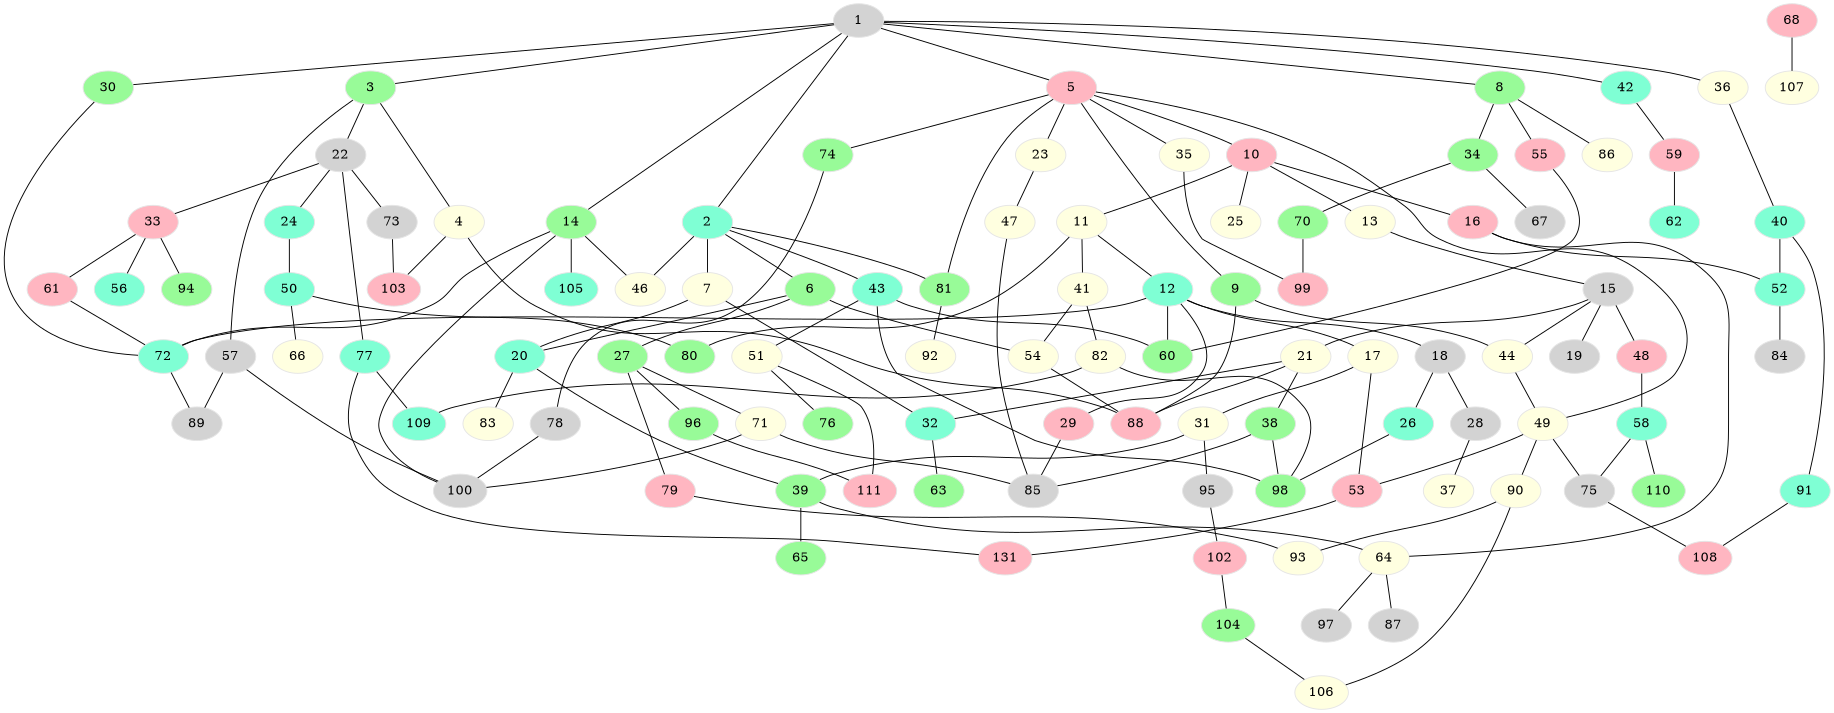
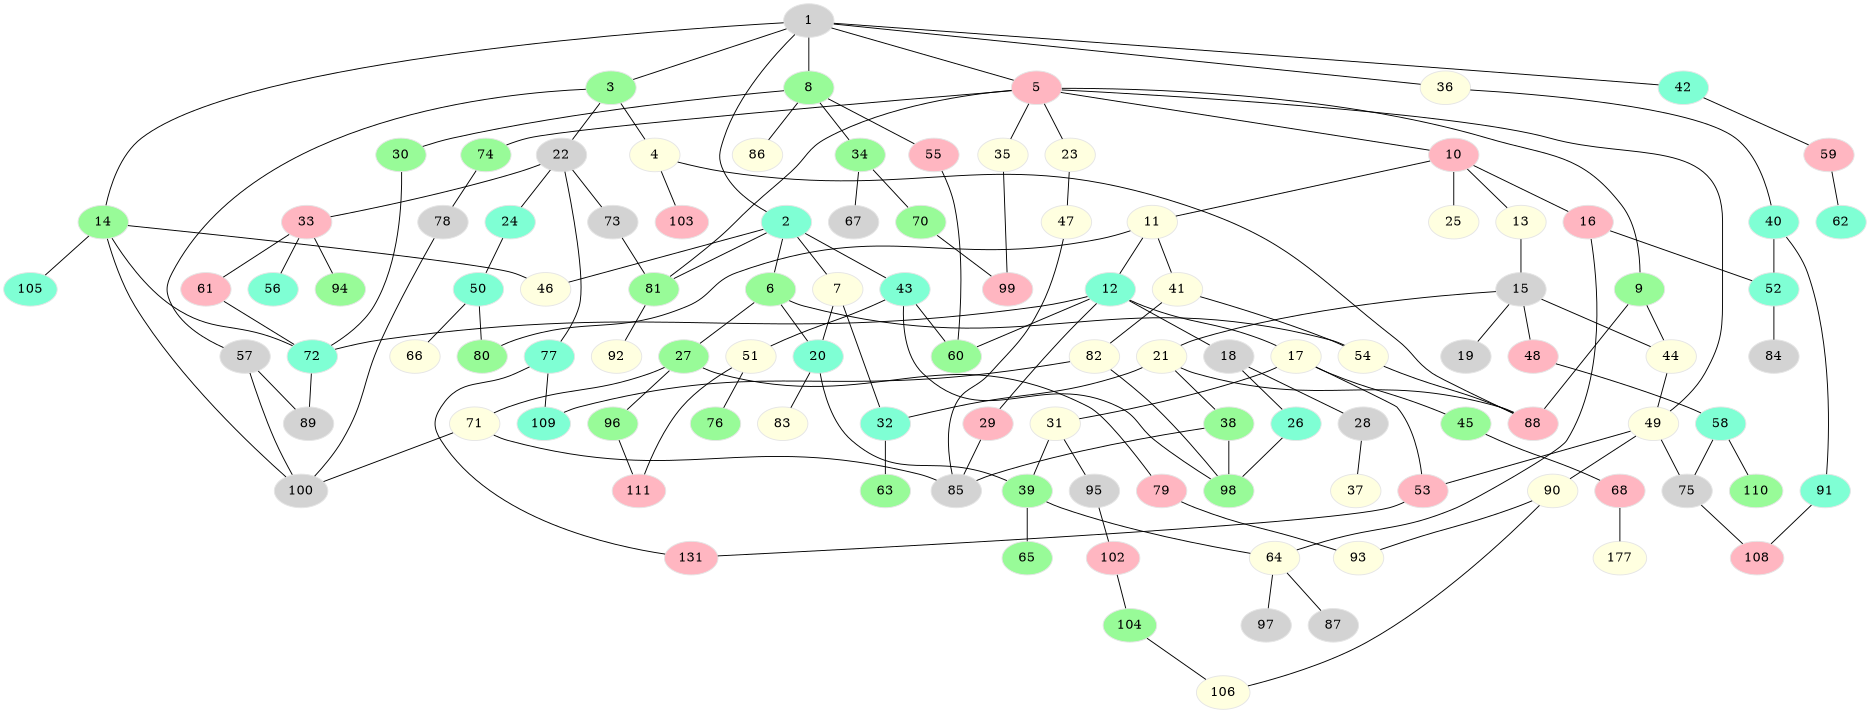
edge "1" -- "30": now "8" -- "30"
node "107": label "107" -> "177"
edge "73" -- "103": now "73" -- "81"
node "45": added
